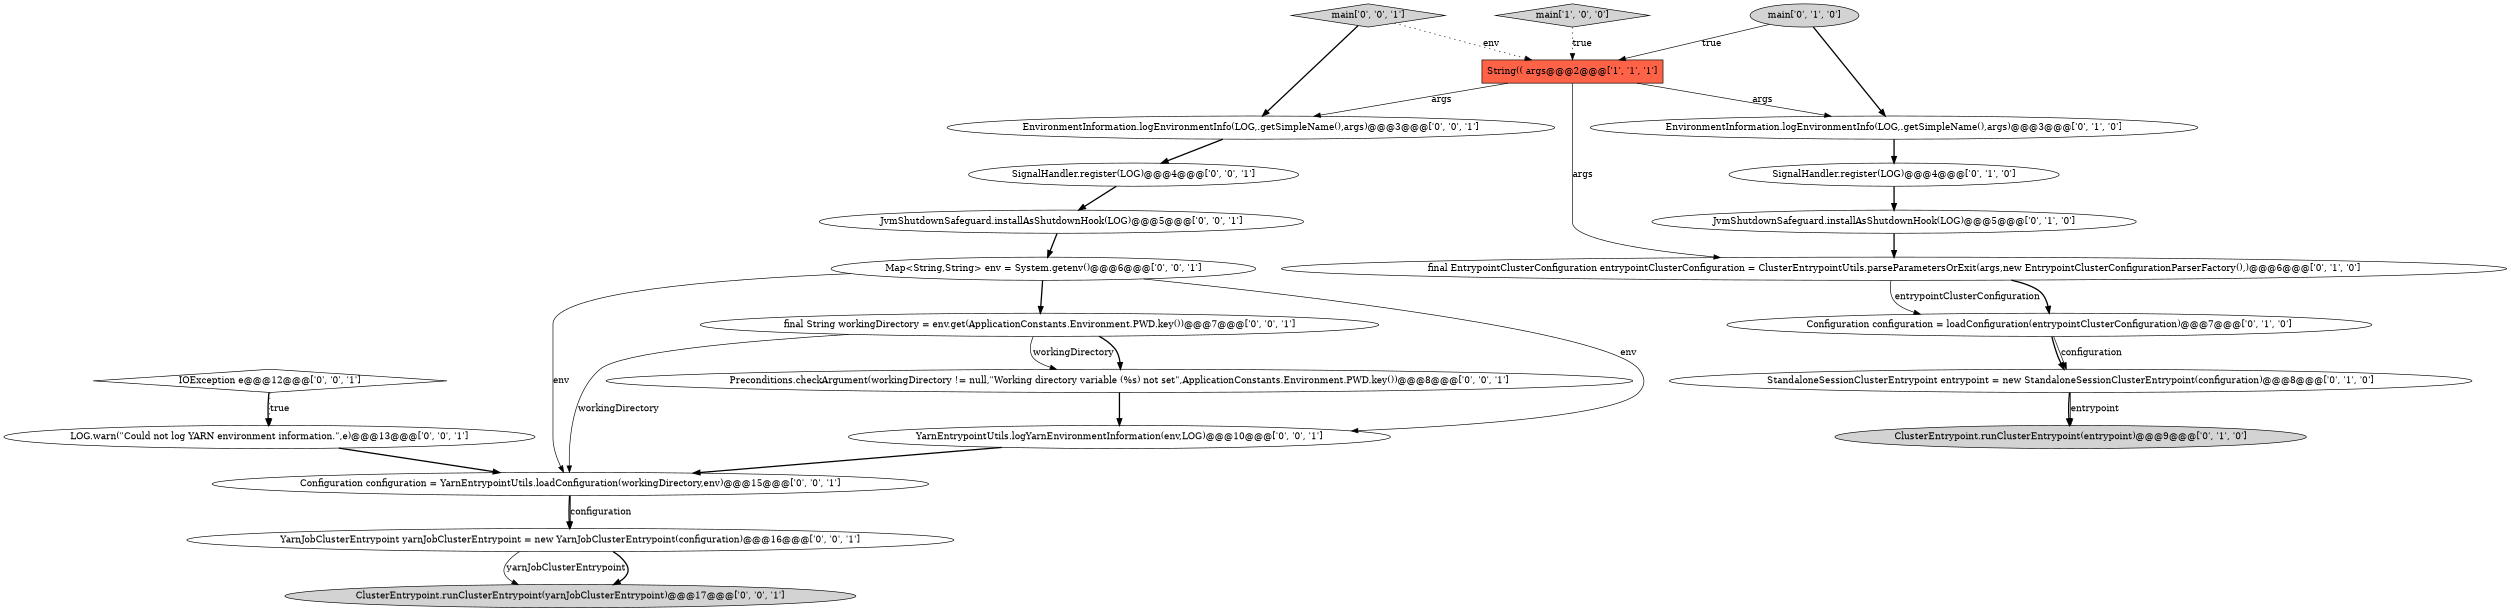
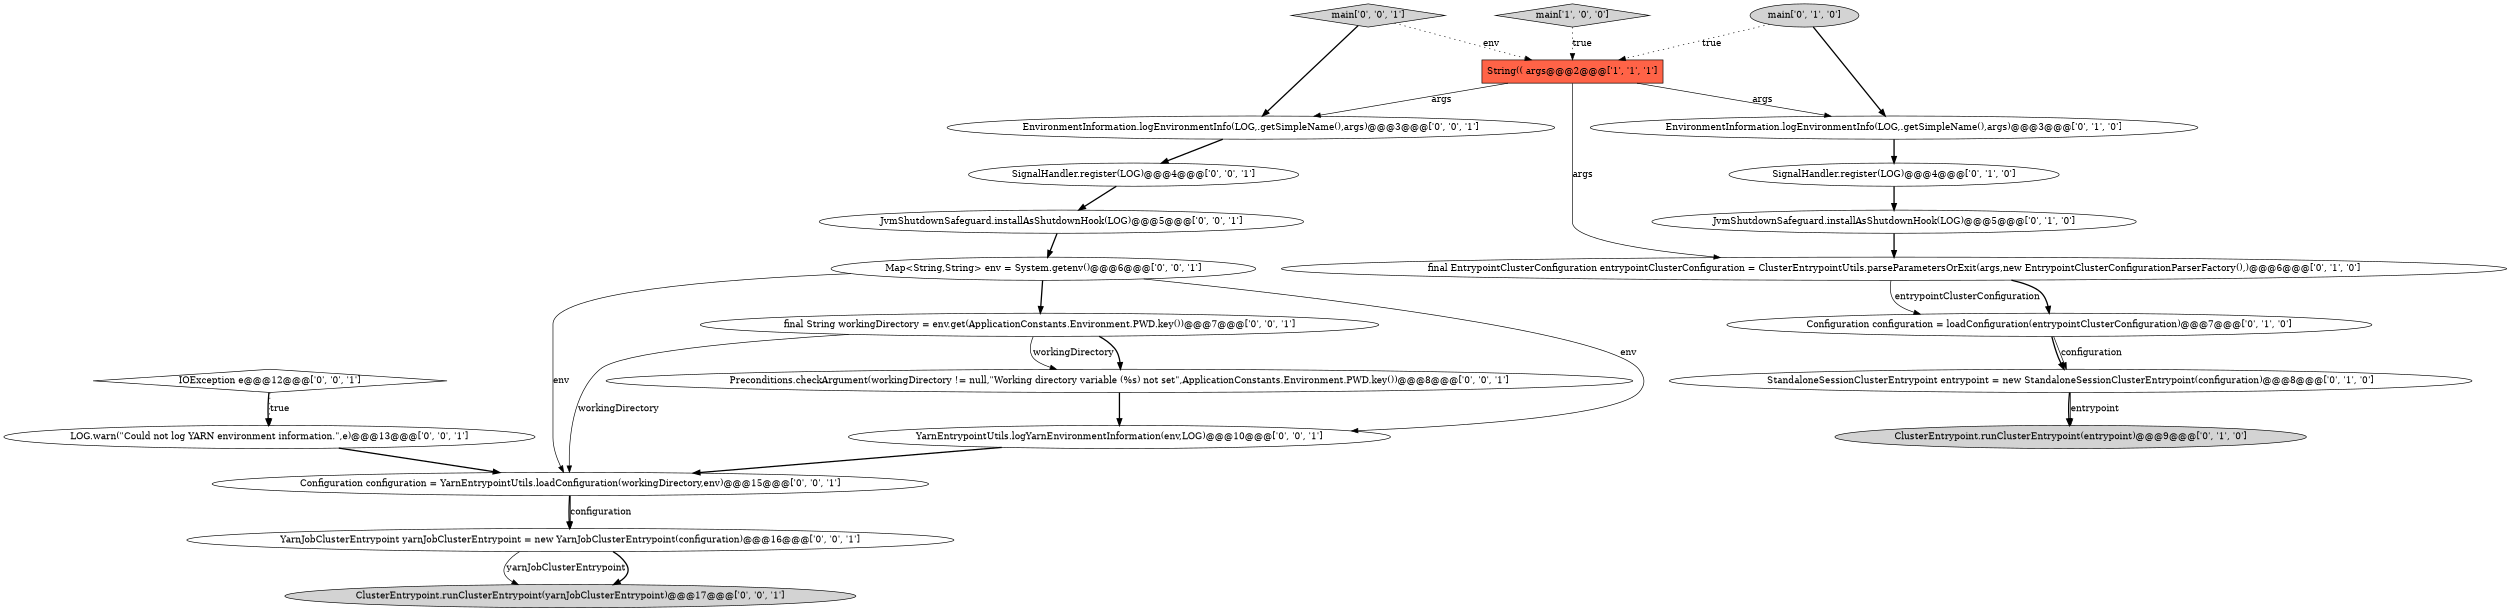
edge "main['0', '1', '0']" -> "String(( args@@@2@@@['1', '1', '1']": style solid -> dotted
